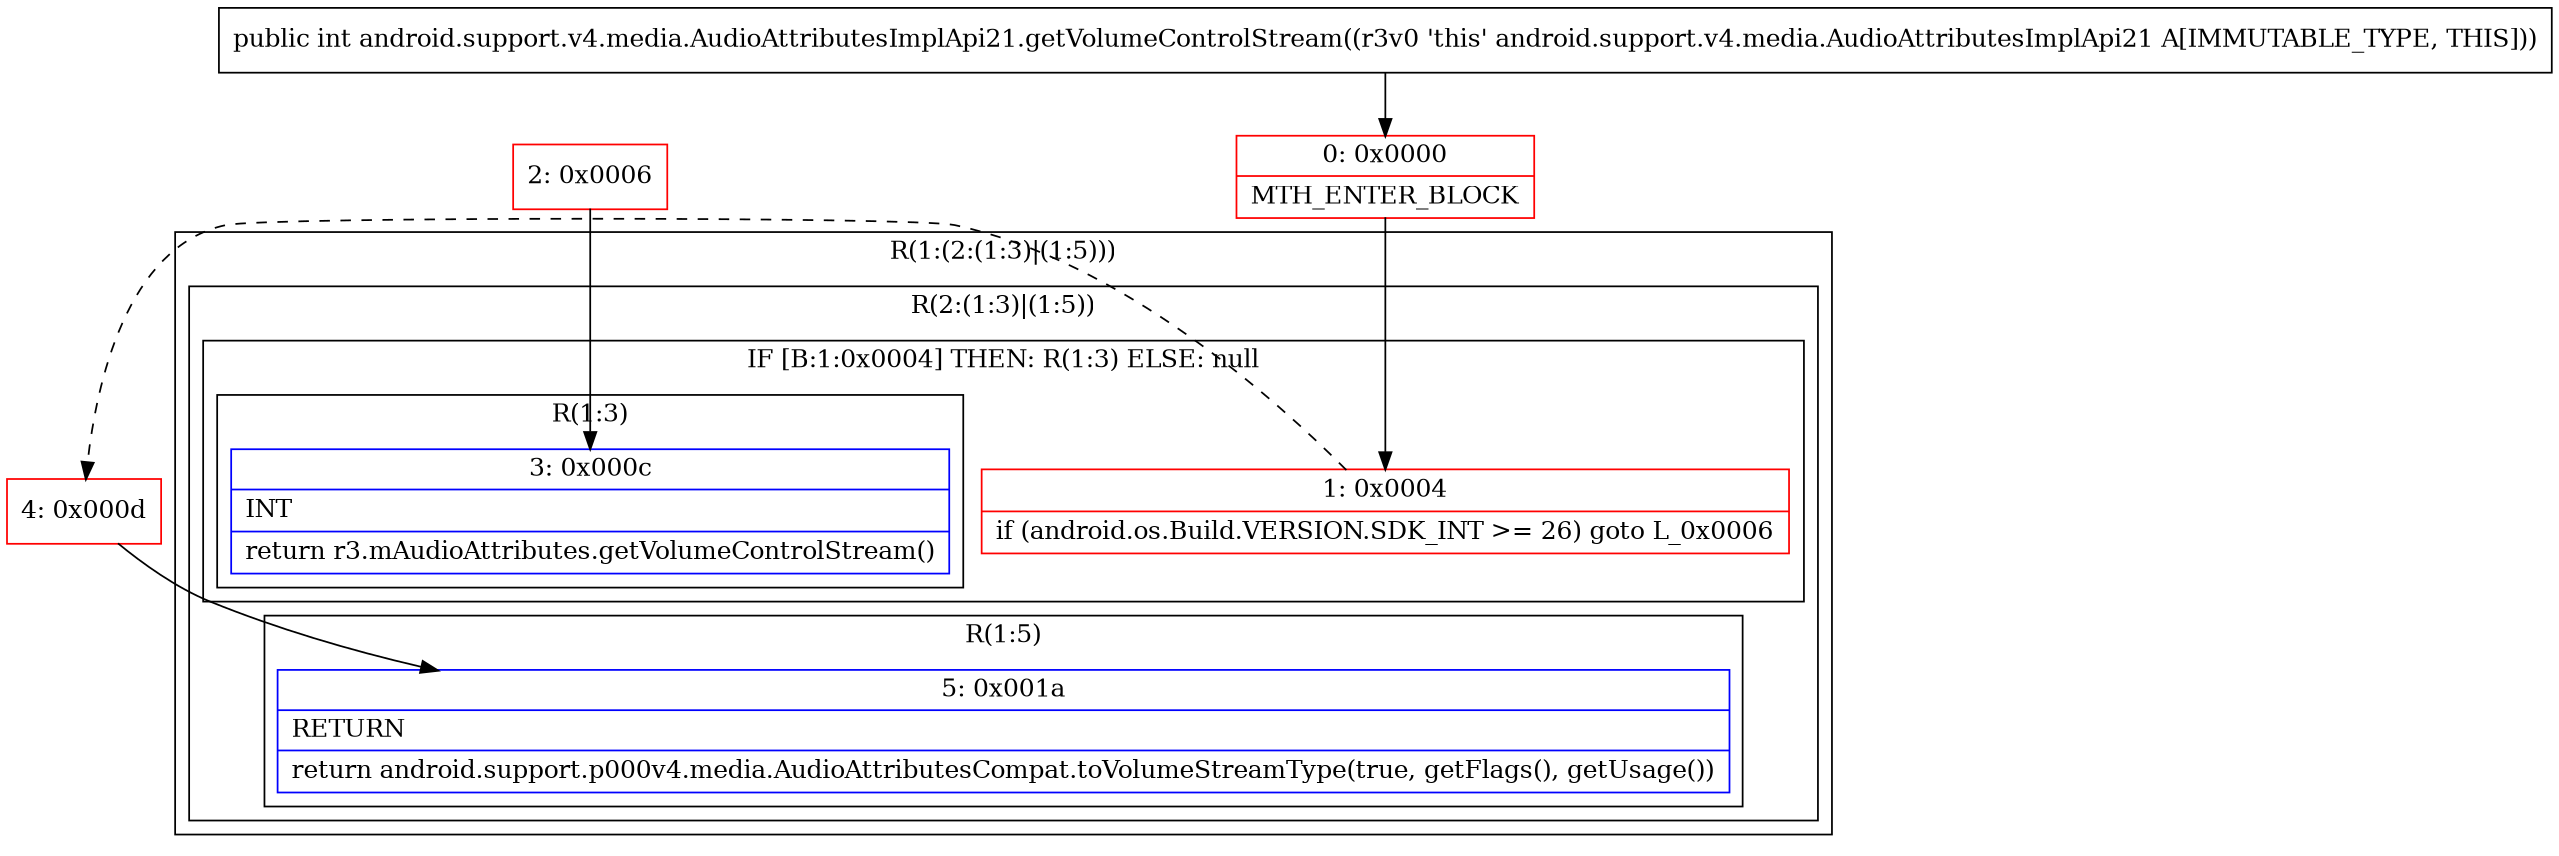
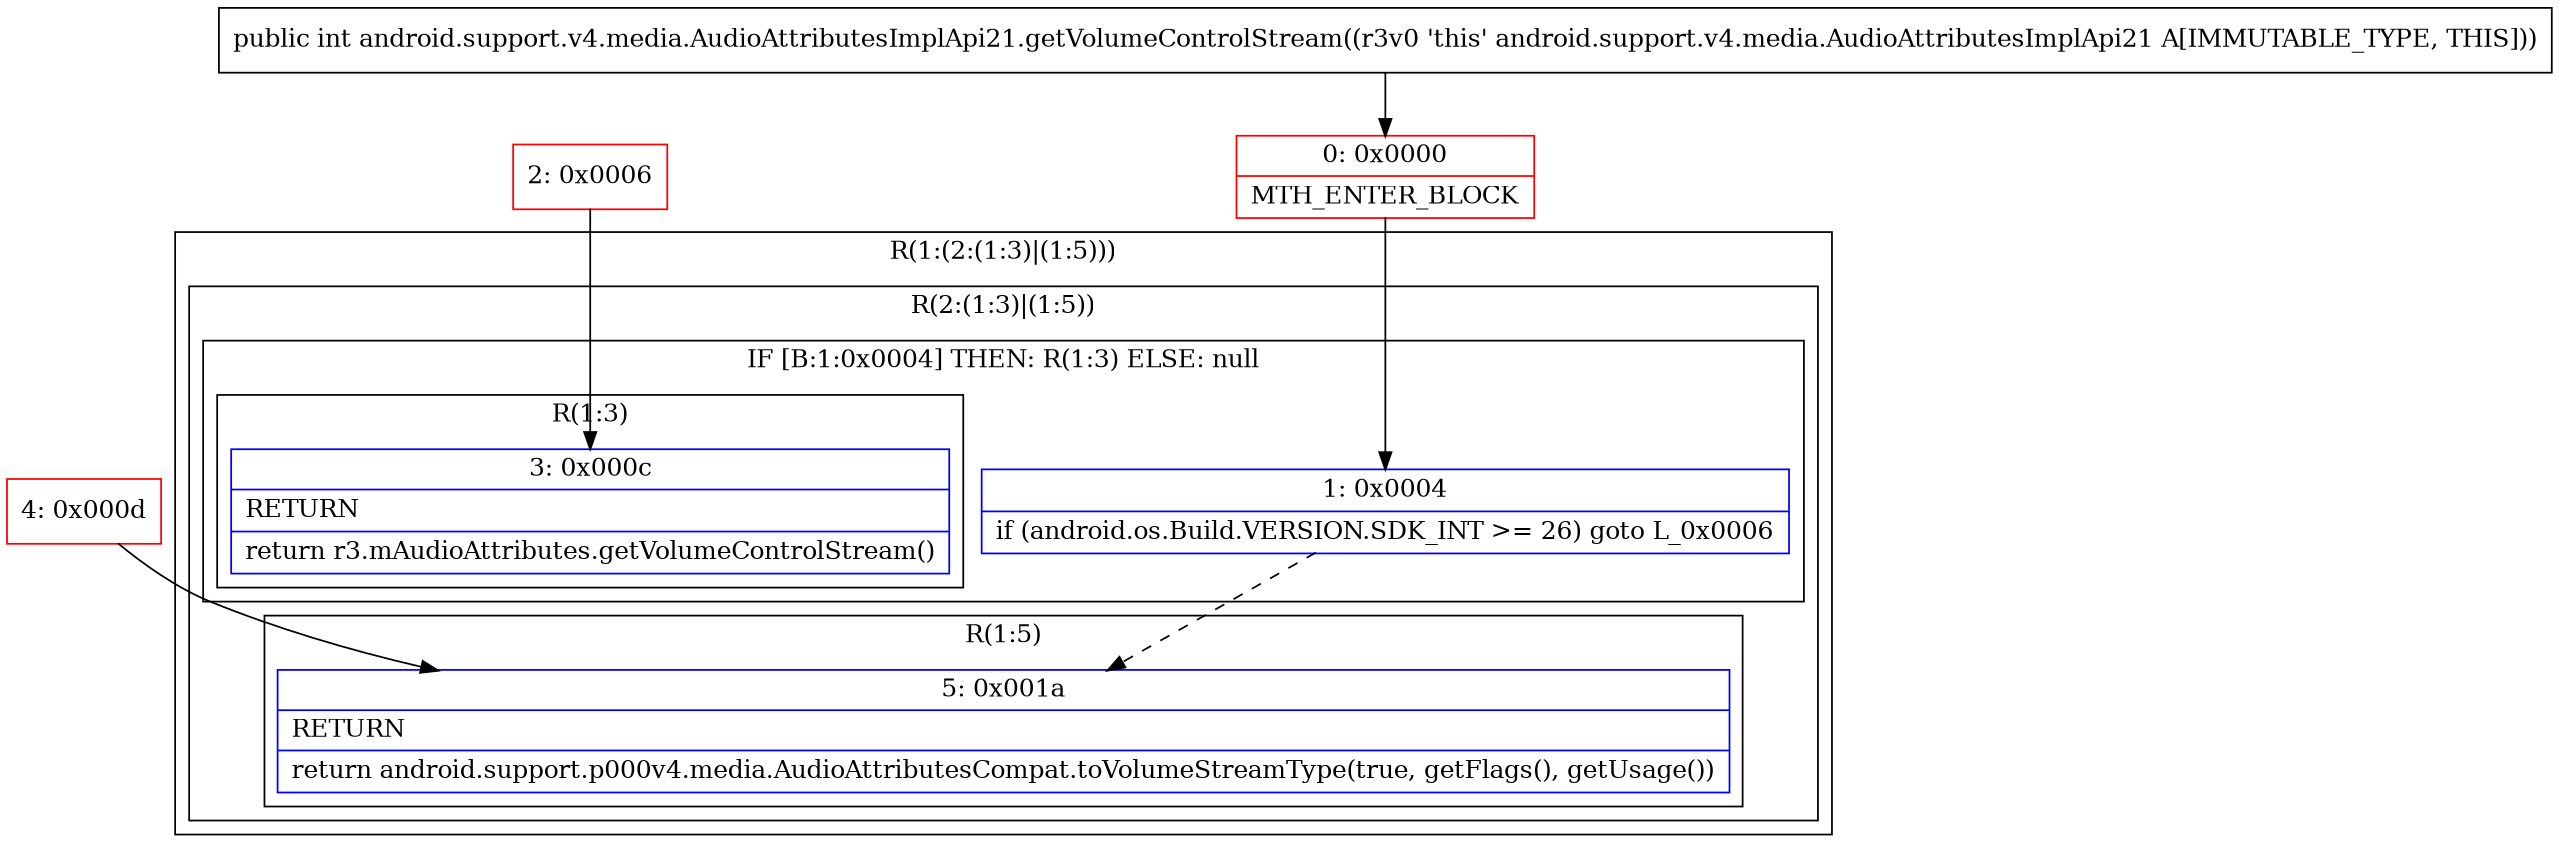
edge "1: 0x0004" -> "4: 0x000d": now "1: 0x0004" -> "5: 0x001a"
node "3: 0x000c": text "INT" -> "RETURN"
node "1: 0x0004": color red -> blue
